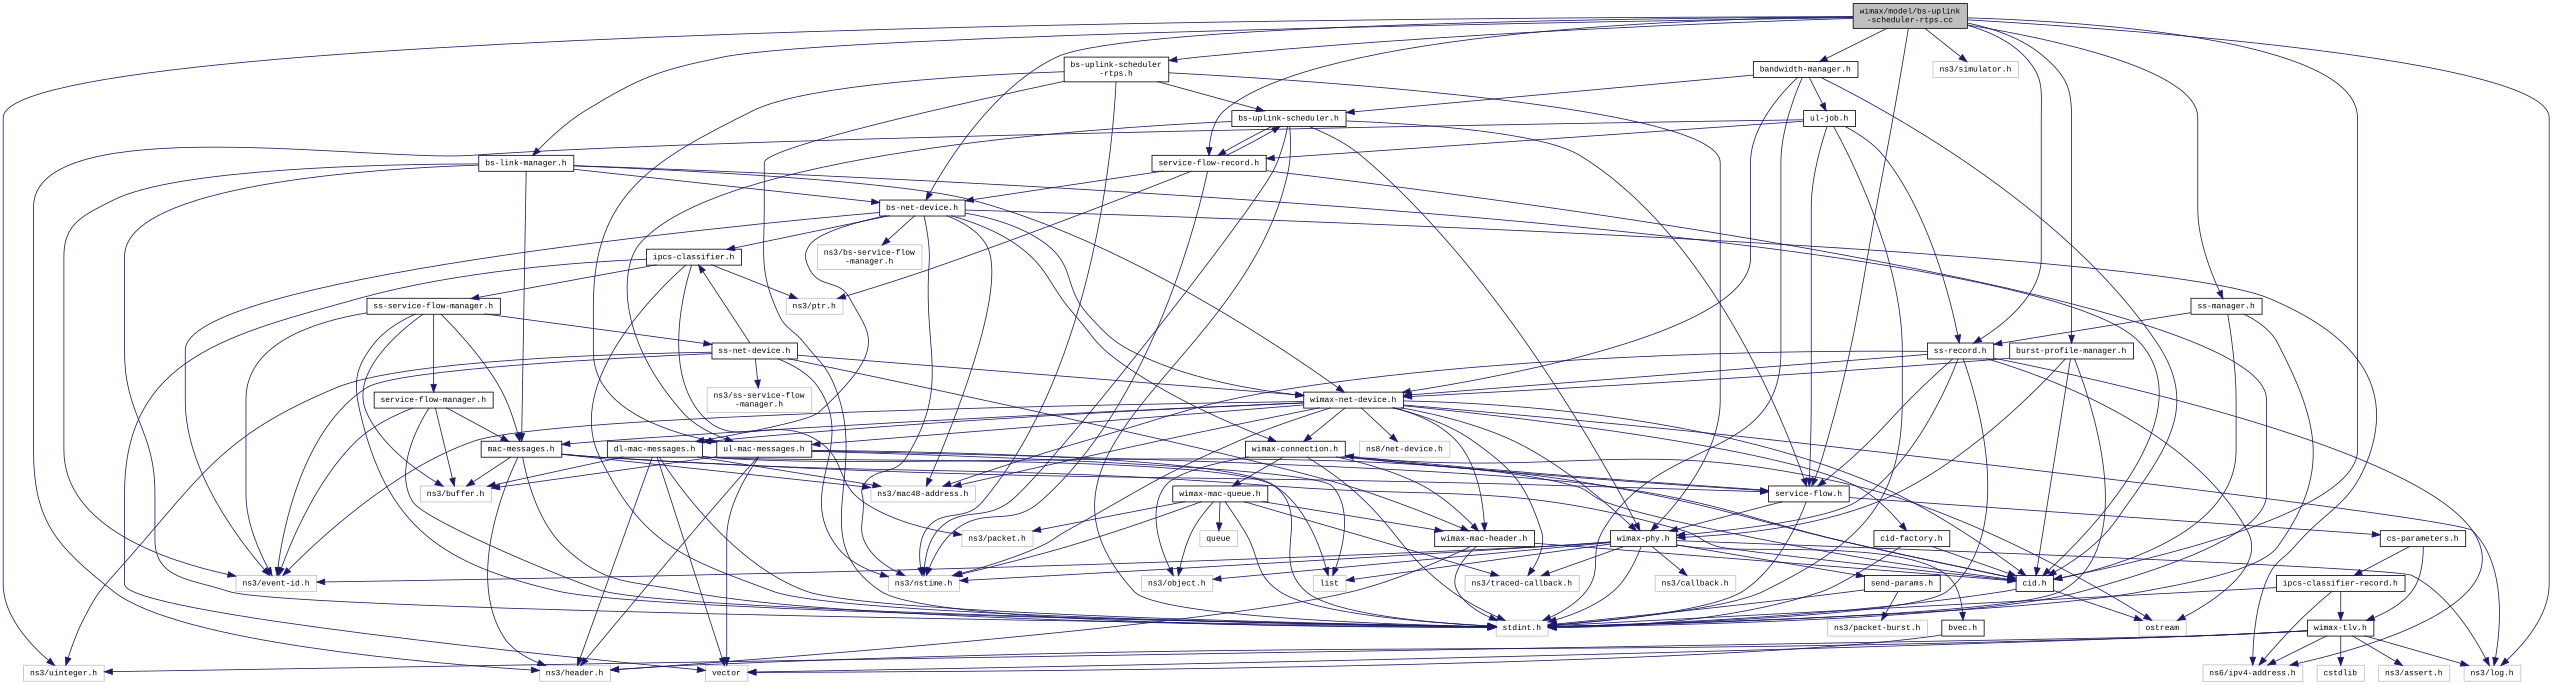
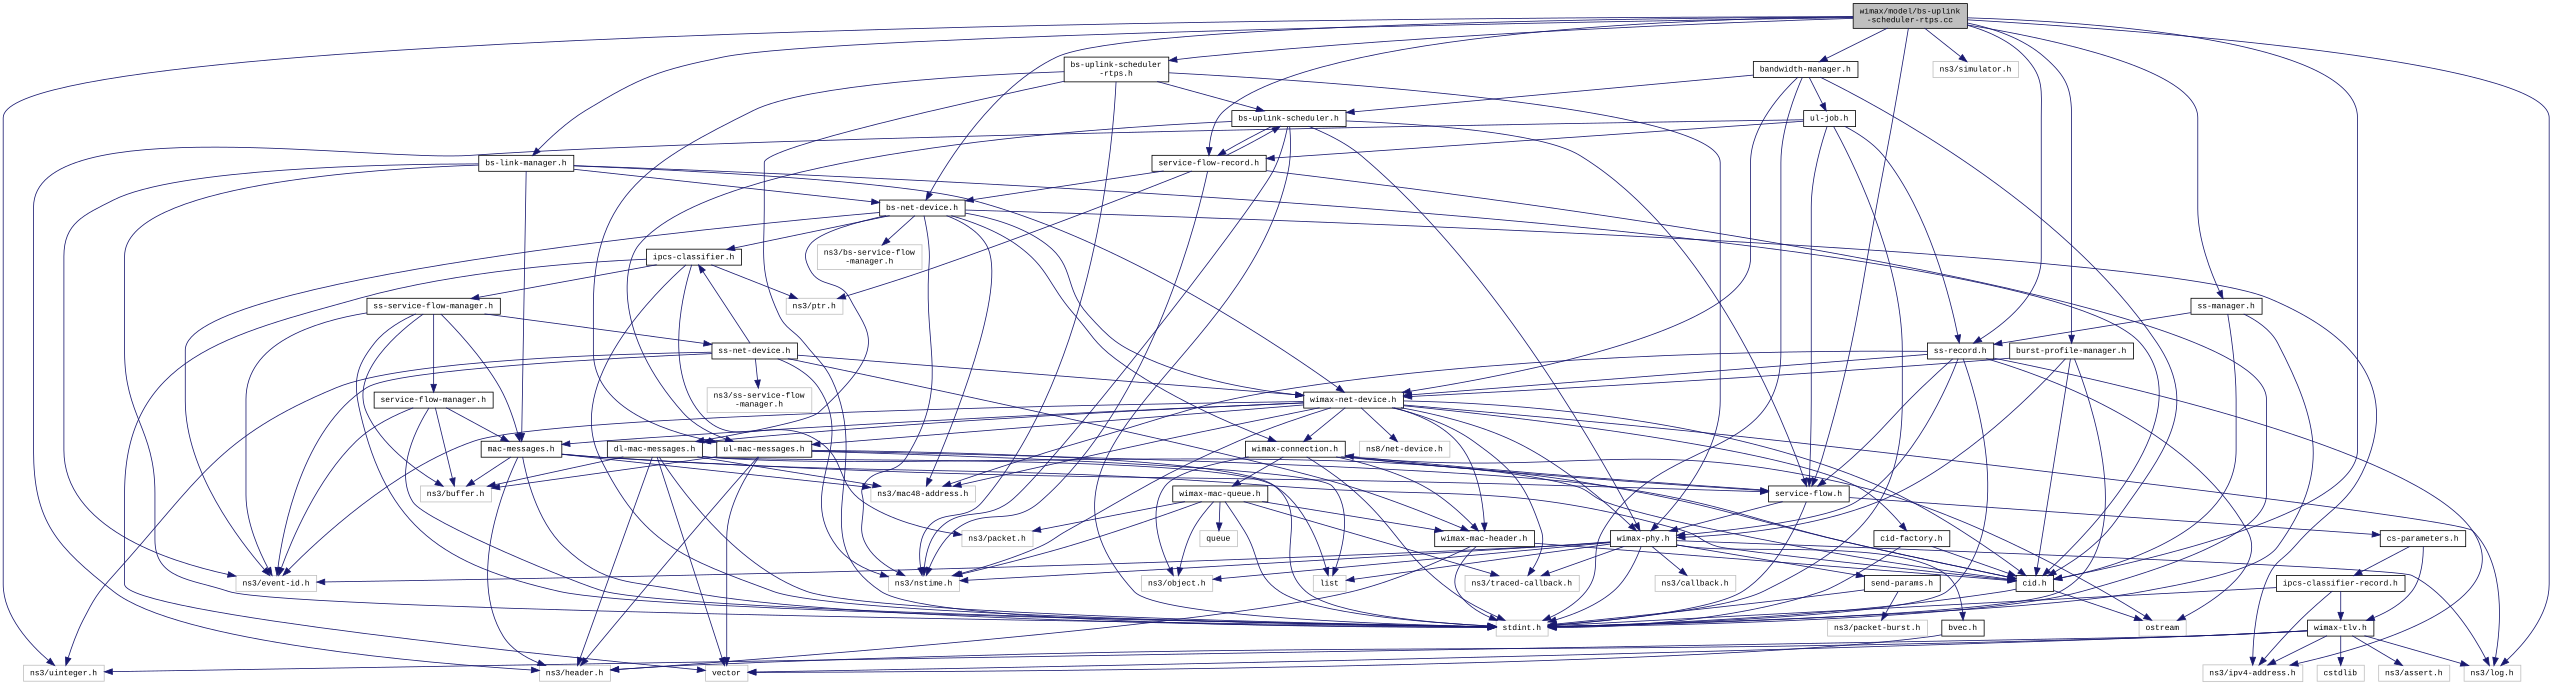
node "ns6/ipv4-address.h": label "ns6/ipv4-address.h" -> "ns3/ipv4-address.h"
